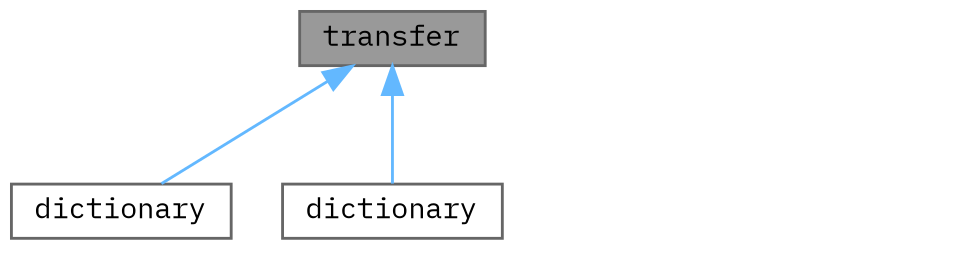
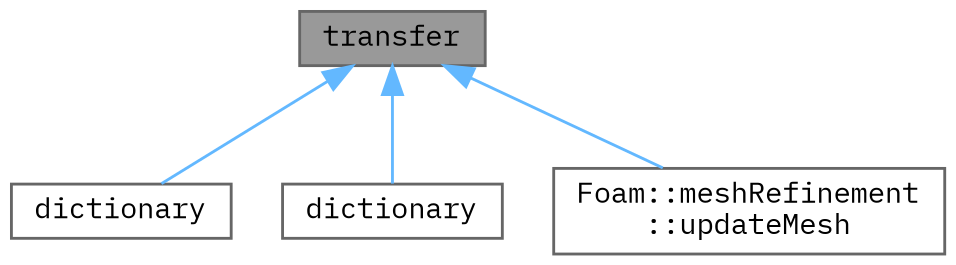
node "Foam::meshRefinement ::updateMesh": added
